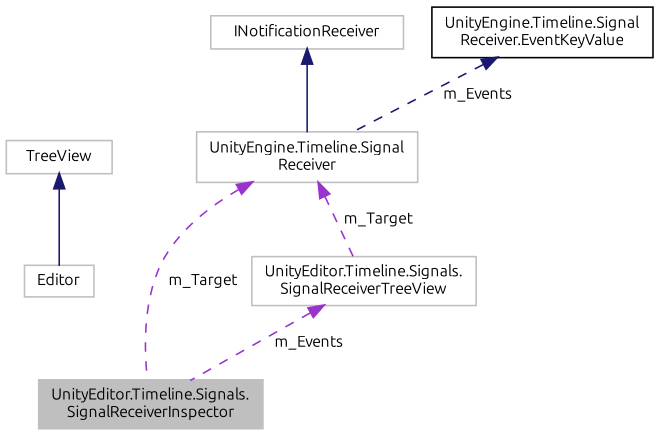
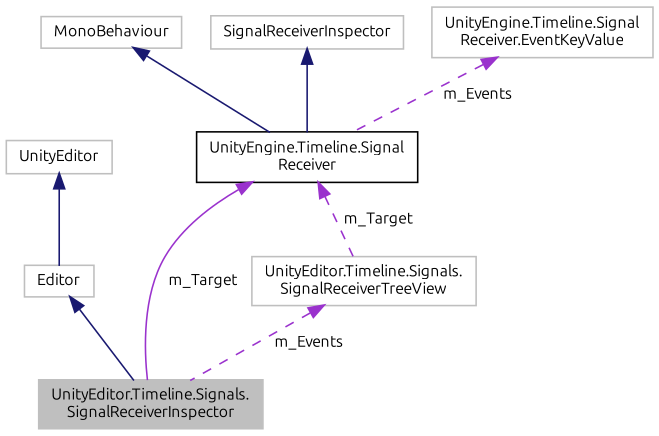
node "MonoBehaviour": added
node "INotificationReceiver": label "INotificationReceiver" -> "SignalReceiverInspector"
node "UnityEngine.Timeline.Signal Receiver.EventKeyValue": color black -> grey75
edge "UnityEngine.Timeline.Signal Receiver" -> "UnityEngine.Timeline.Signal Receiver.EventKeyValue": color midnightblue -> darkorchid3
node "TreeView": label "TreeView" -> "UnityEditor"
node "UnityEngine.Timeline.Signal Receiver": color grey75 -> black
edge "UnityEditor.Timeline.Signals. SignalReceiverInspector" -> "UnityEngine.Timeline.Signal Receiver": style dashed -> solid
edge "UnityEditor.Timeline.Signals. SignalReceiverInspector" -> "Editor": added
